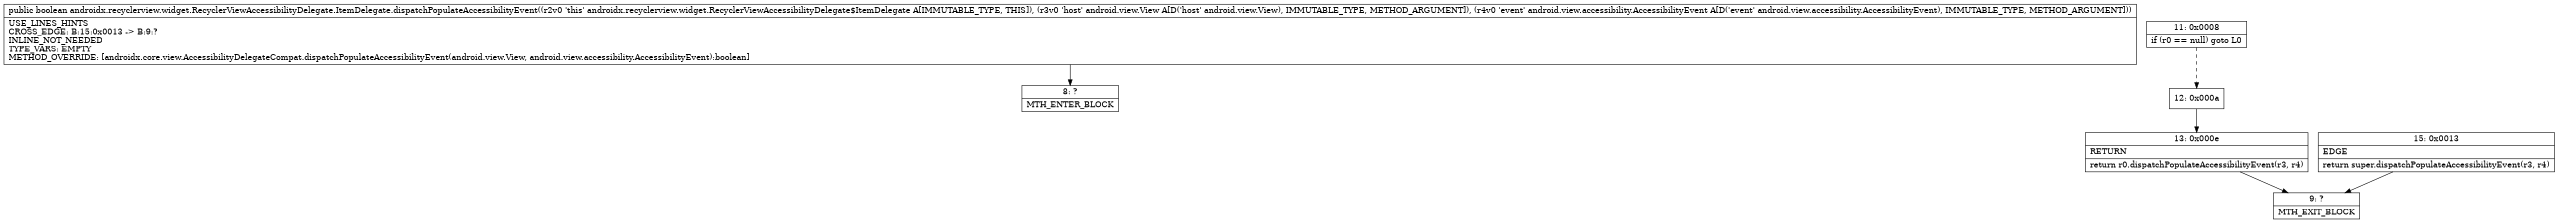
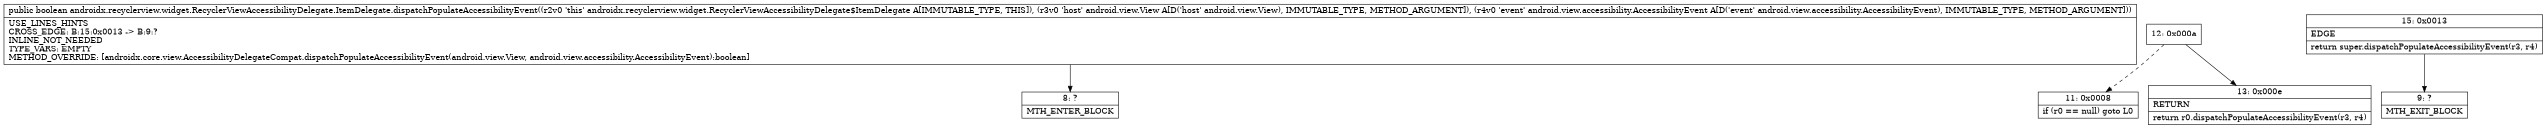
edge "11: 0x0008" -> "12: 0x000a": reversed
edge "13: 0x000e" -> "9: ?": removed
